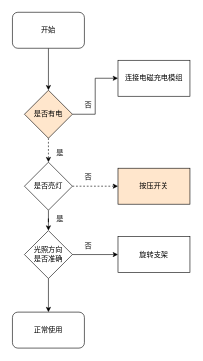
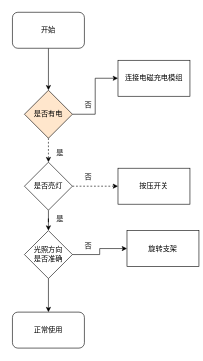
node "按压开关": fillcolor #ffe6cc -> #ffffff
node "旋转支架": moved (154, 255) -> (163, 249)
